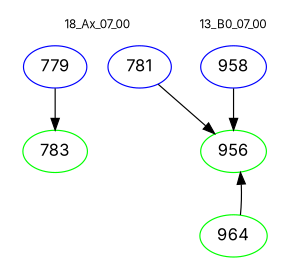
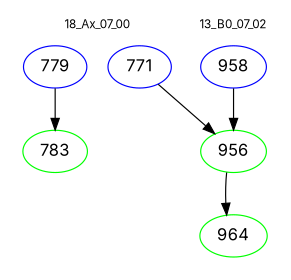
cluster "13_B0_07_00": label "13_B0_07_00" -> "13_B0_07_02"
node "781": label "781" -> "771"
edge "964" -> "956": reversed
